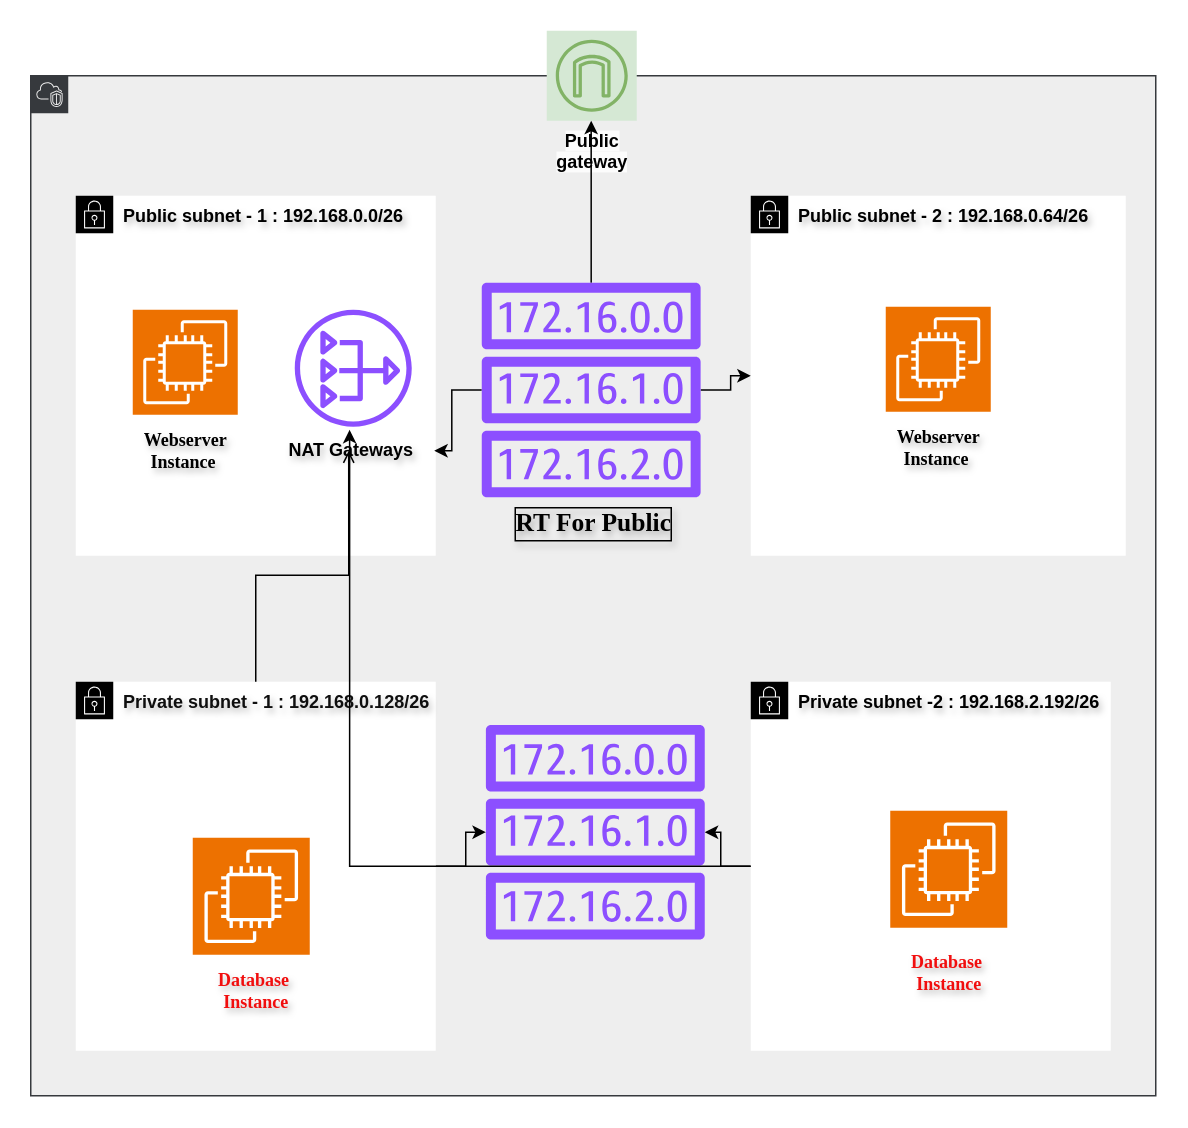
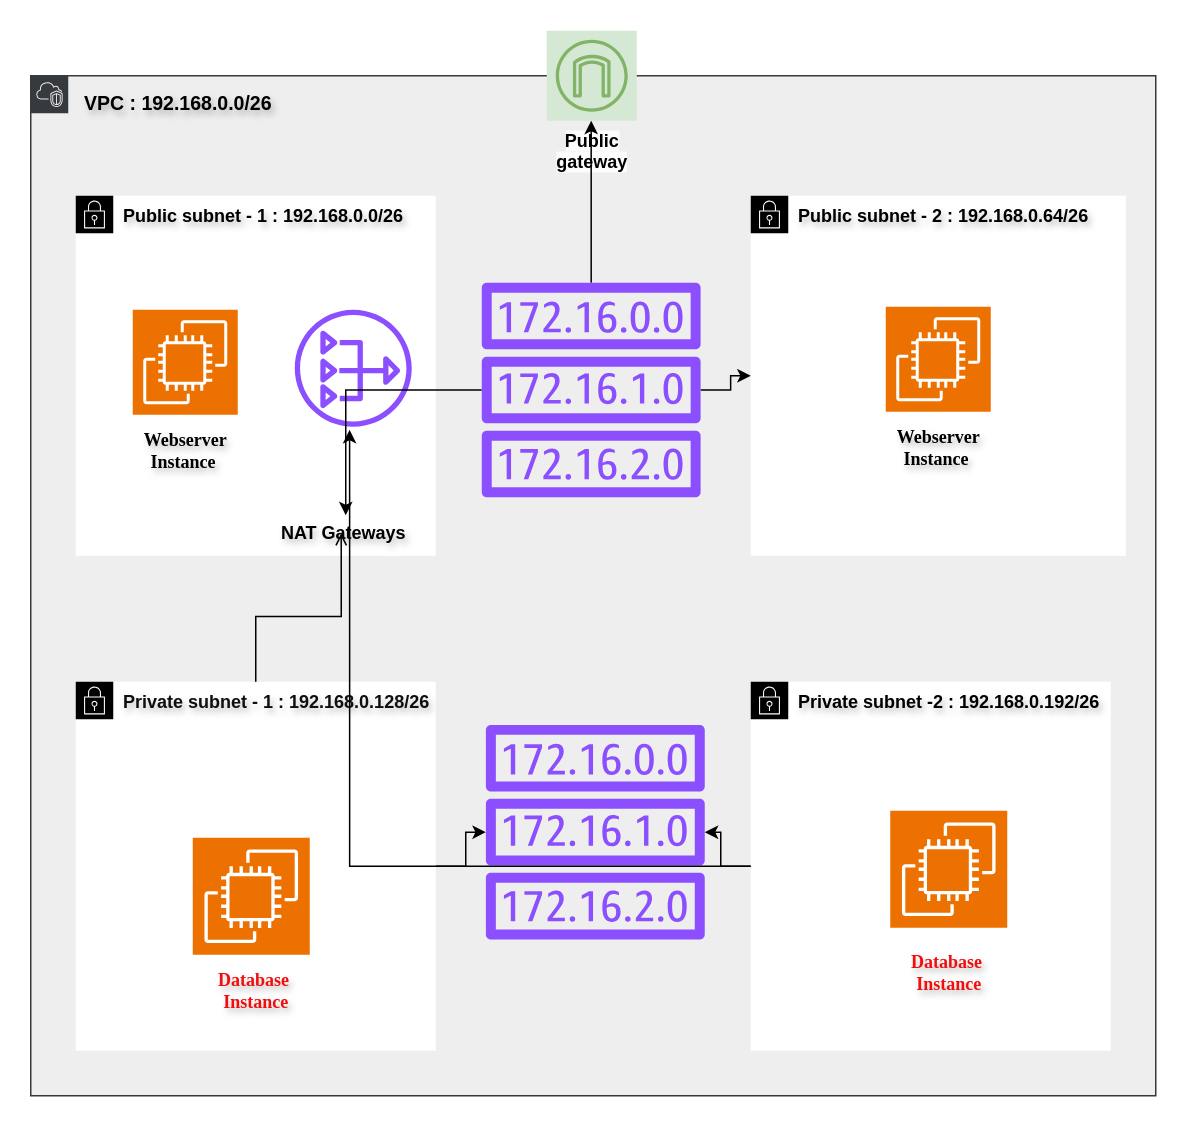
node "VPC : 192.168.0.0/26": added
node "NAT Gateways": moved (353, 451) -> (346, 533)
node "RT For Public": removed
node "Private subnet -2 : 192.168.2.192/26": label "Private subnet -2 : 192.168.2.192/26" -> "Private subnet -2 : 192.168.0.192/26"
